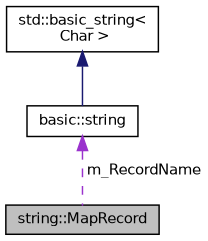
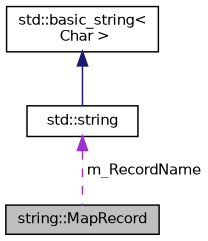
node "basic::string": label "basic::string" -> "std::string"
